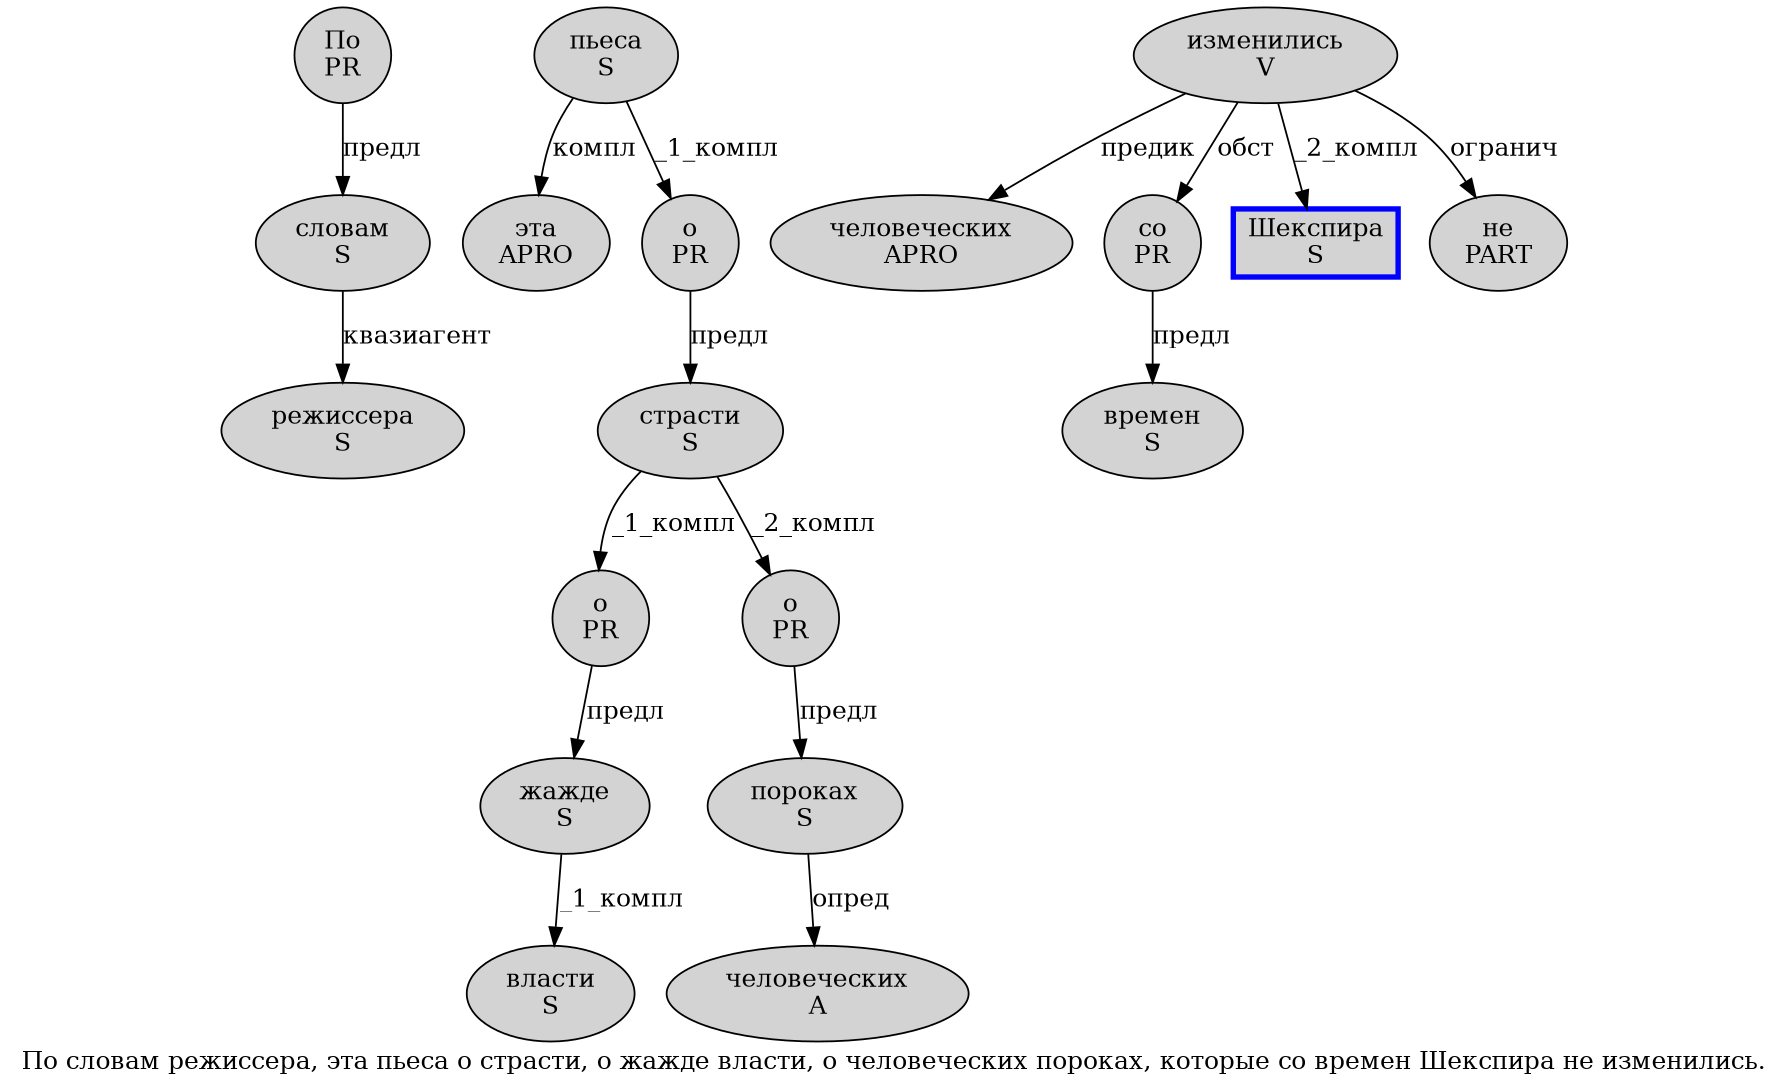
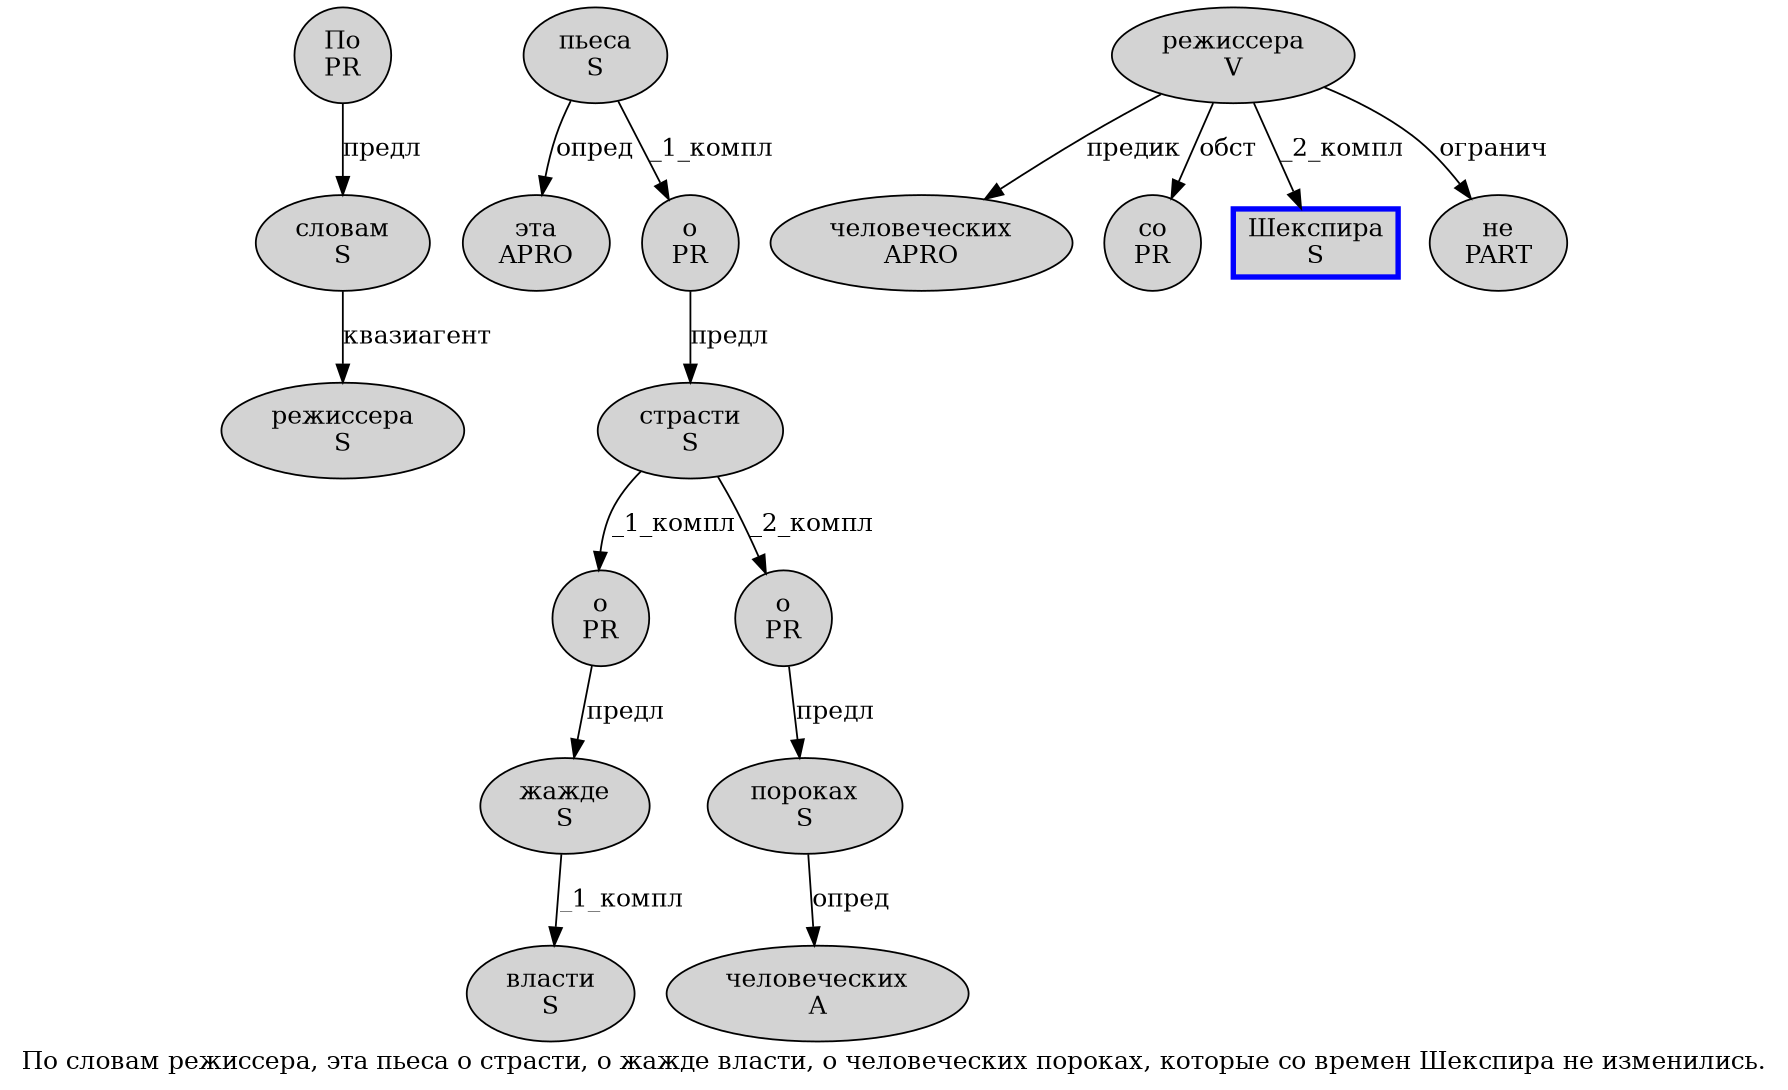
node "изменились V": label "изменились V" -> "режиссера V"
edge "пьеса S" -> "эта APRO": label "компл" -> "опред"
node "времен S": removed
